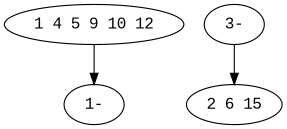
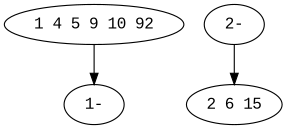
node "1 4 5 9 10 12": label "1 4 5 9 10 12" -> "1 4 5 9 10 92"
node "3-": label "3-" -> "2-"
